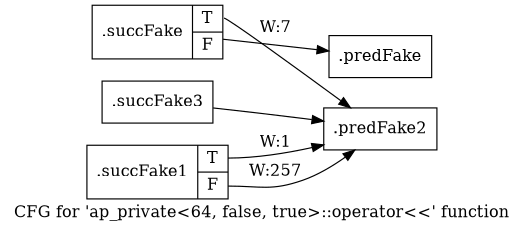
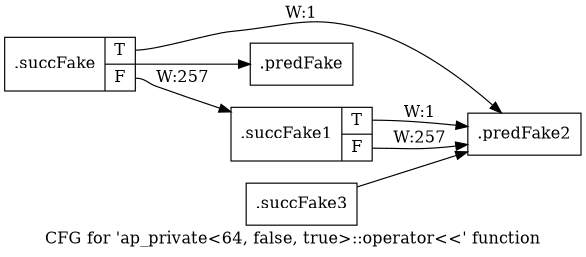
edge ".succFake" -> ".predFake2": label "W:7" -> "W:1"
edge ".succFake" -> ".succFake1": added, label "W:257"
